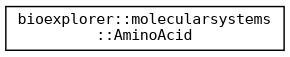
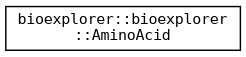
node "bioexplorer::molecularsystems ::AminoAcid": label "bioexplorer::molecularsystems ::AminoAcid" -> "bioexplorer::bioexplorer ::AminoAcid"
